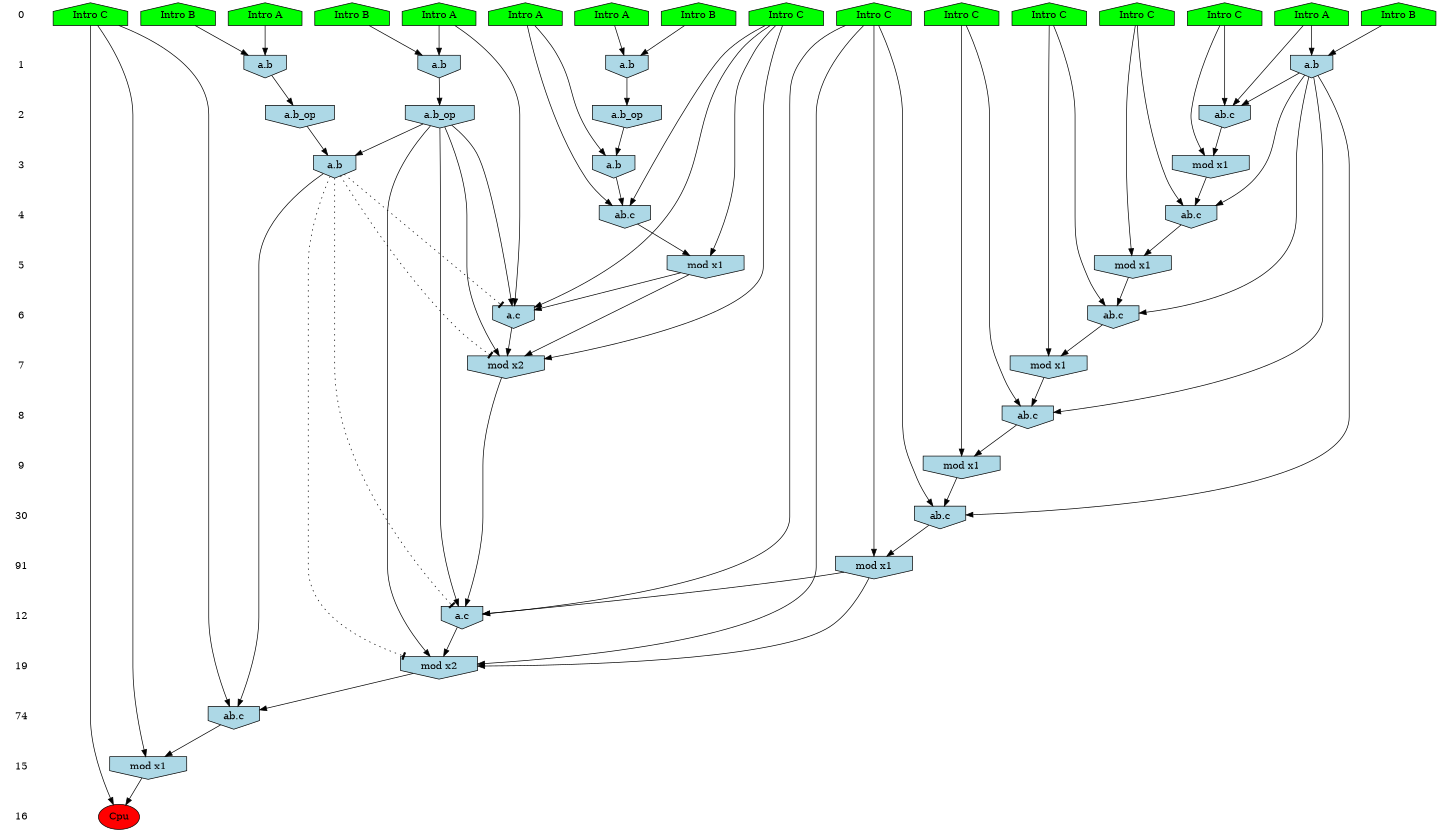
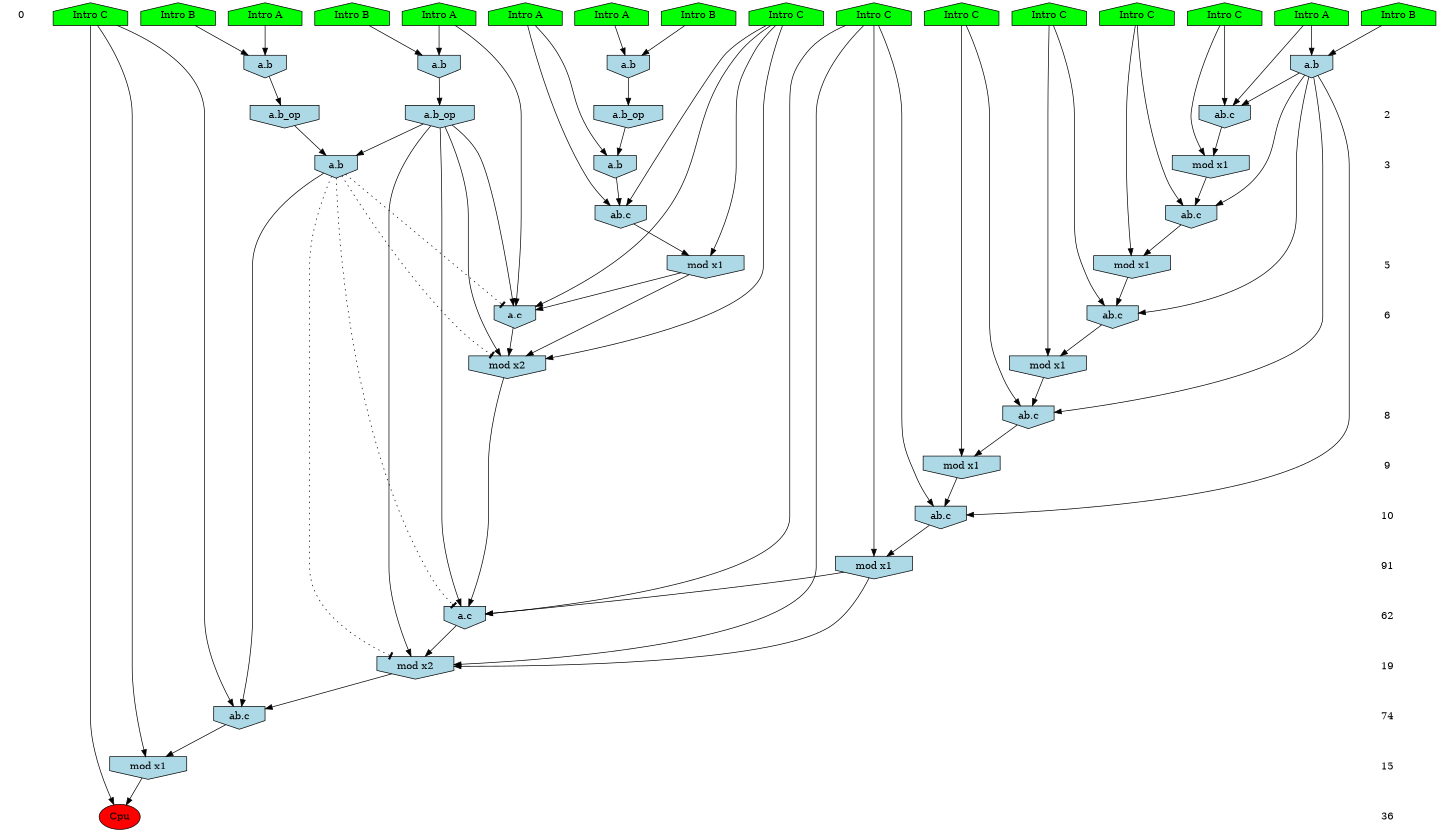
node "1": removed
node "4": removed
node "7": removed
node "30": label "30" -> "10"
node "12": label "12" -> "62"
node "16": label "16" -> "36"
